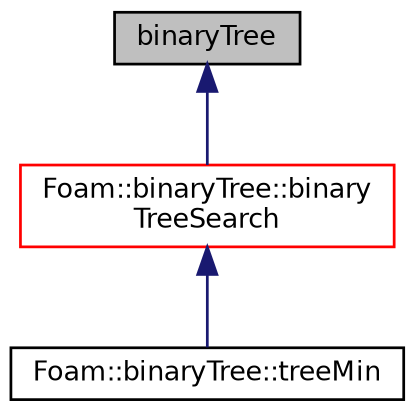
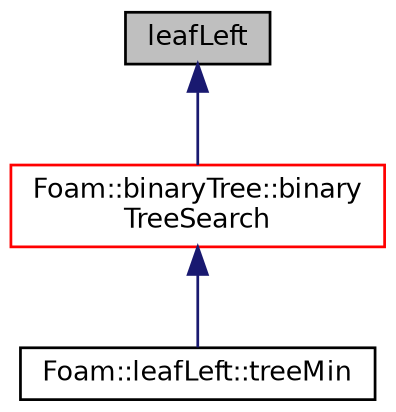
node "binaryTree": label "binaryTree" -> "leafLeft"
node "Foam::binaryTree::treeMin": label "Foam::binaryTree::treeMin" -> "Foam::leafLeft::treeMin"
